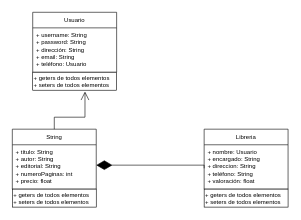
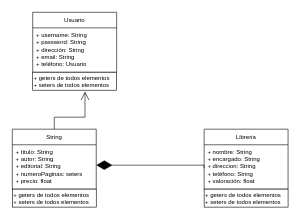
node "+ título: String + autor: String + editorial: String + numeroPaginas: int + precio: float": label "+ título: String + autor: String + editorial: String + numeroPaginas: int + precio: float" -> "+ título: String + autor: String + editorial: String + numeroPaginas: seters + precio: float"
node "+ nombre: Usuario + encargado: String + direccion: String + teléfono: String + valoración: float": label "+ nombre: Usuario + encargado: String + direccion: String + teléfono: String + valoración: float" -> "+ nombre: String + encargado: String + direccion: String + teléfono: String + valoración: float"
